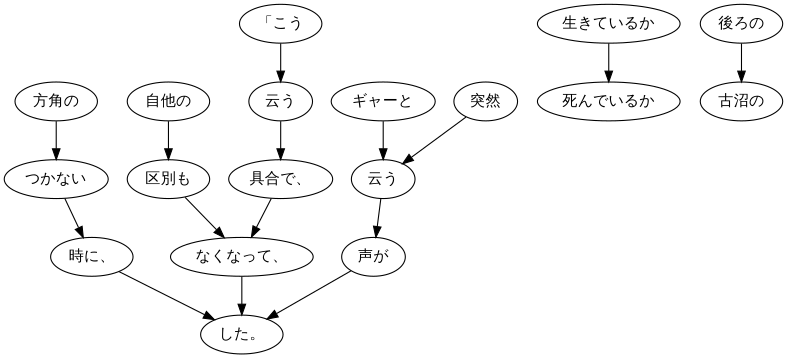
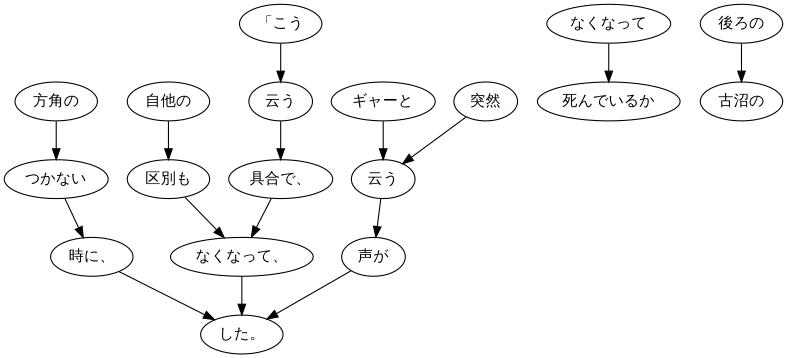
node "生きているか": label "生きているか" -> "なくなって"
